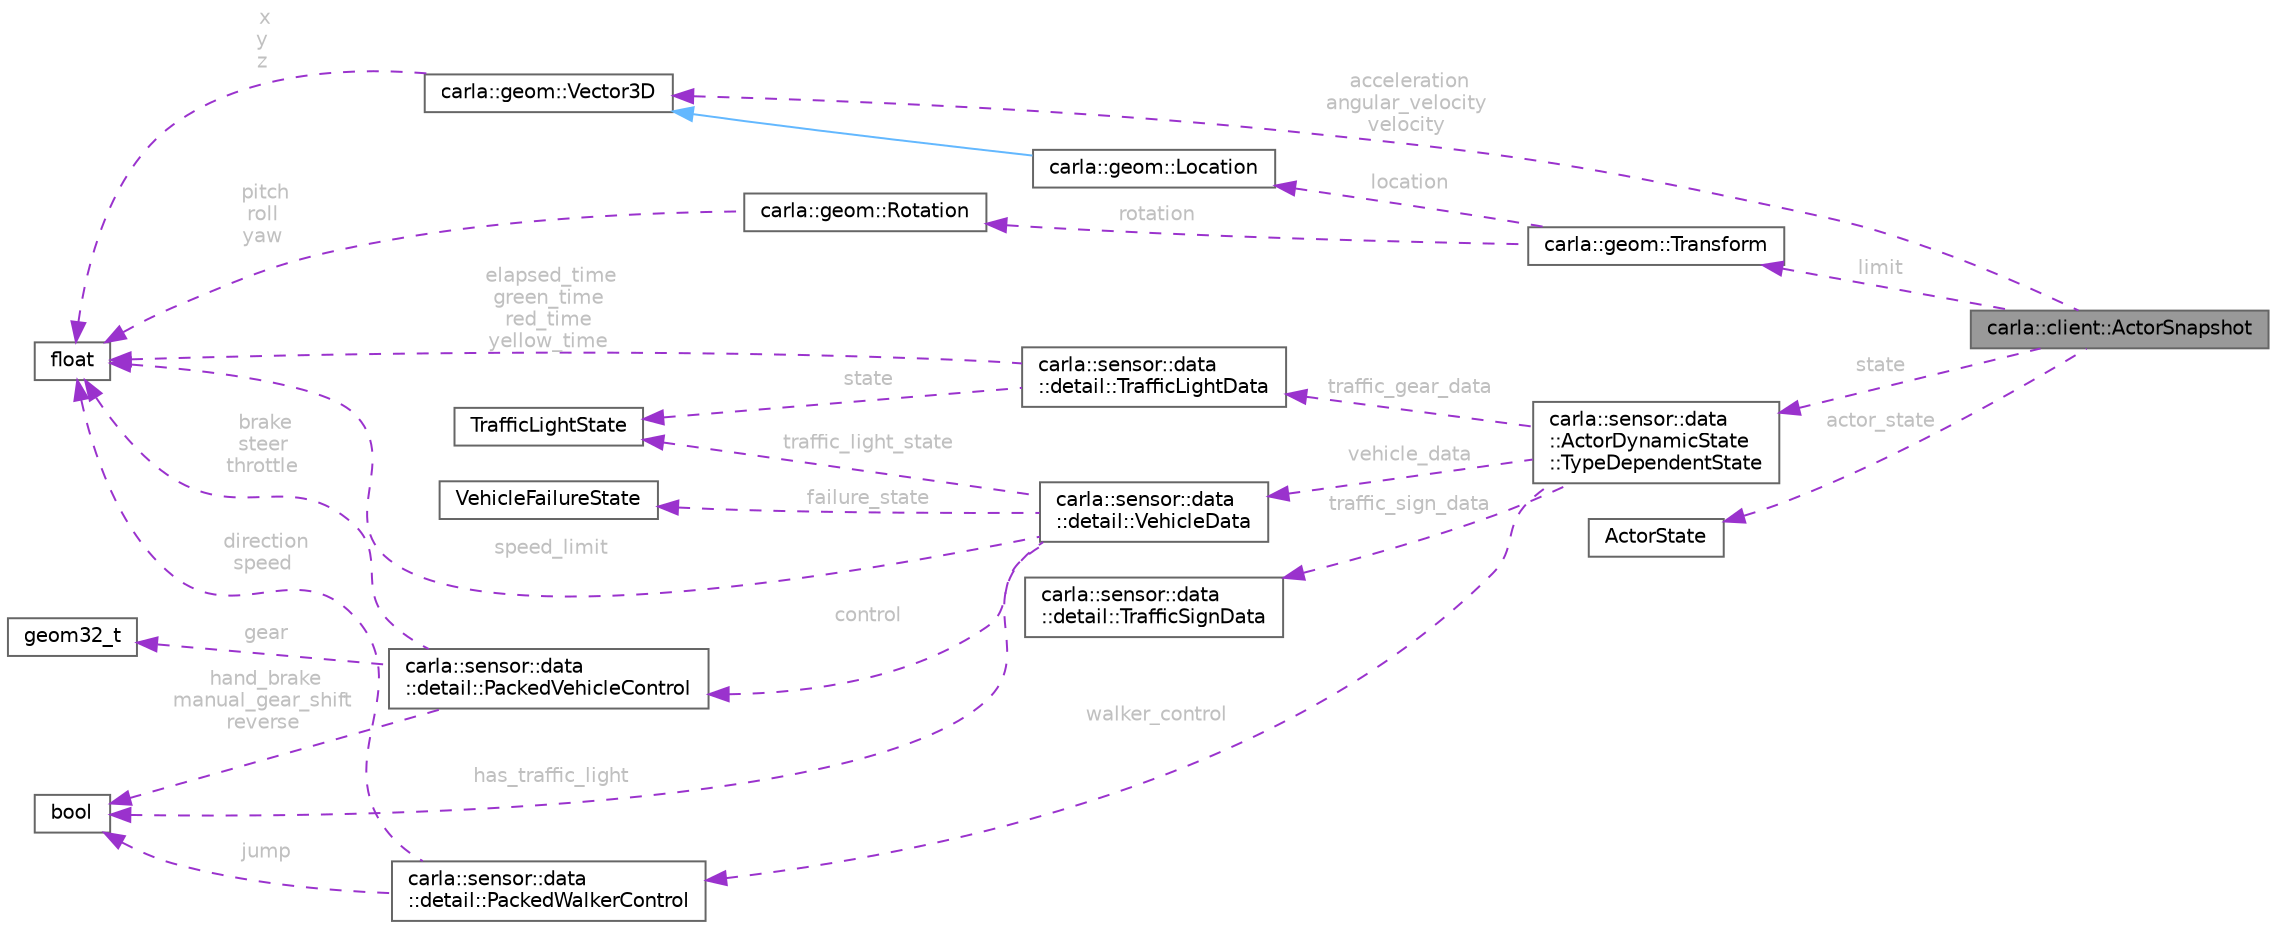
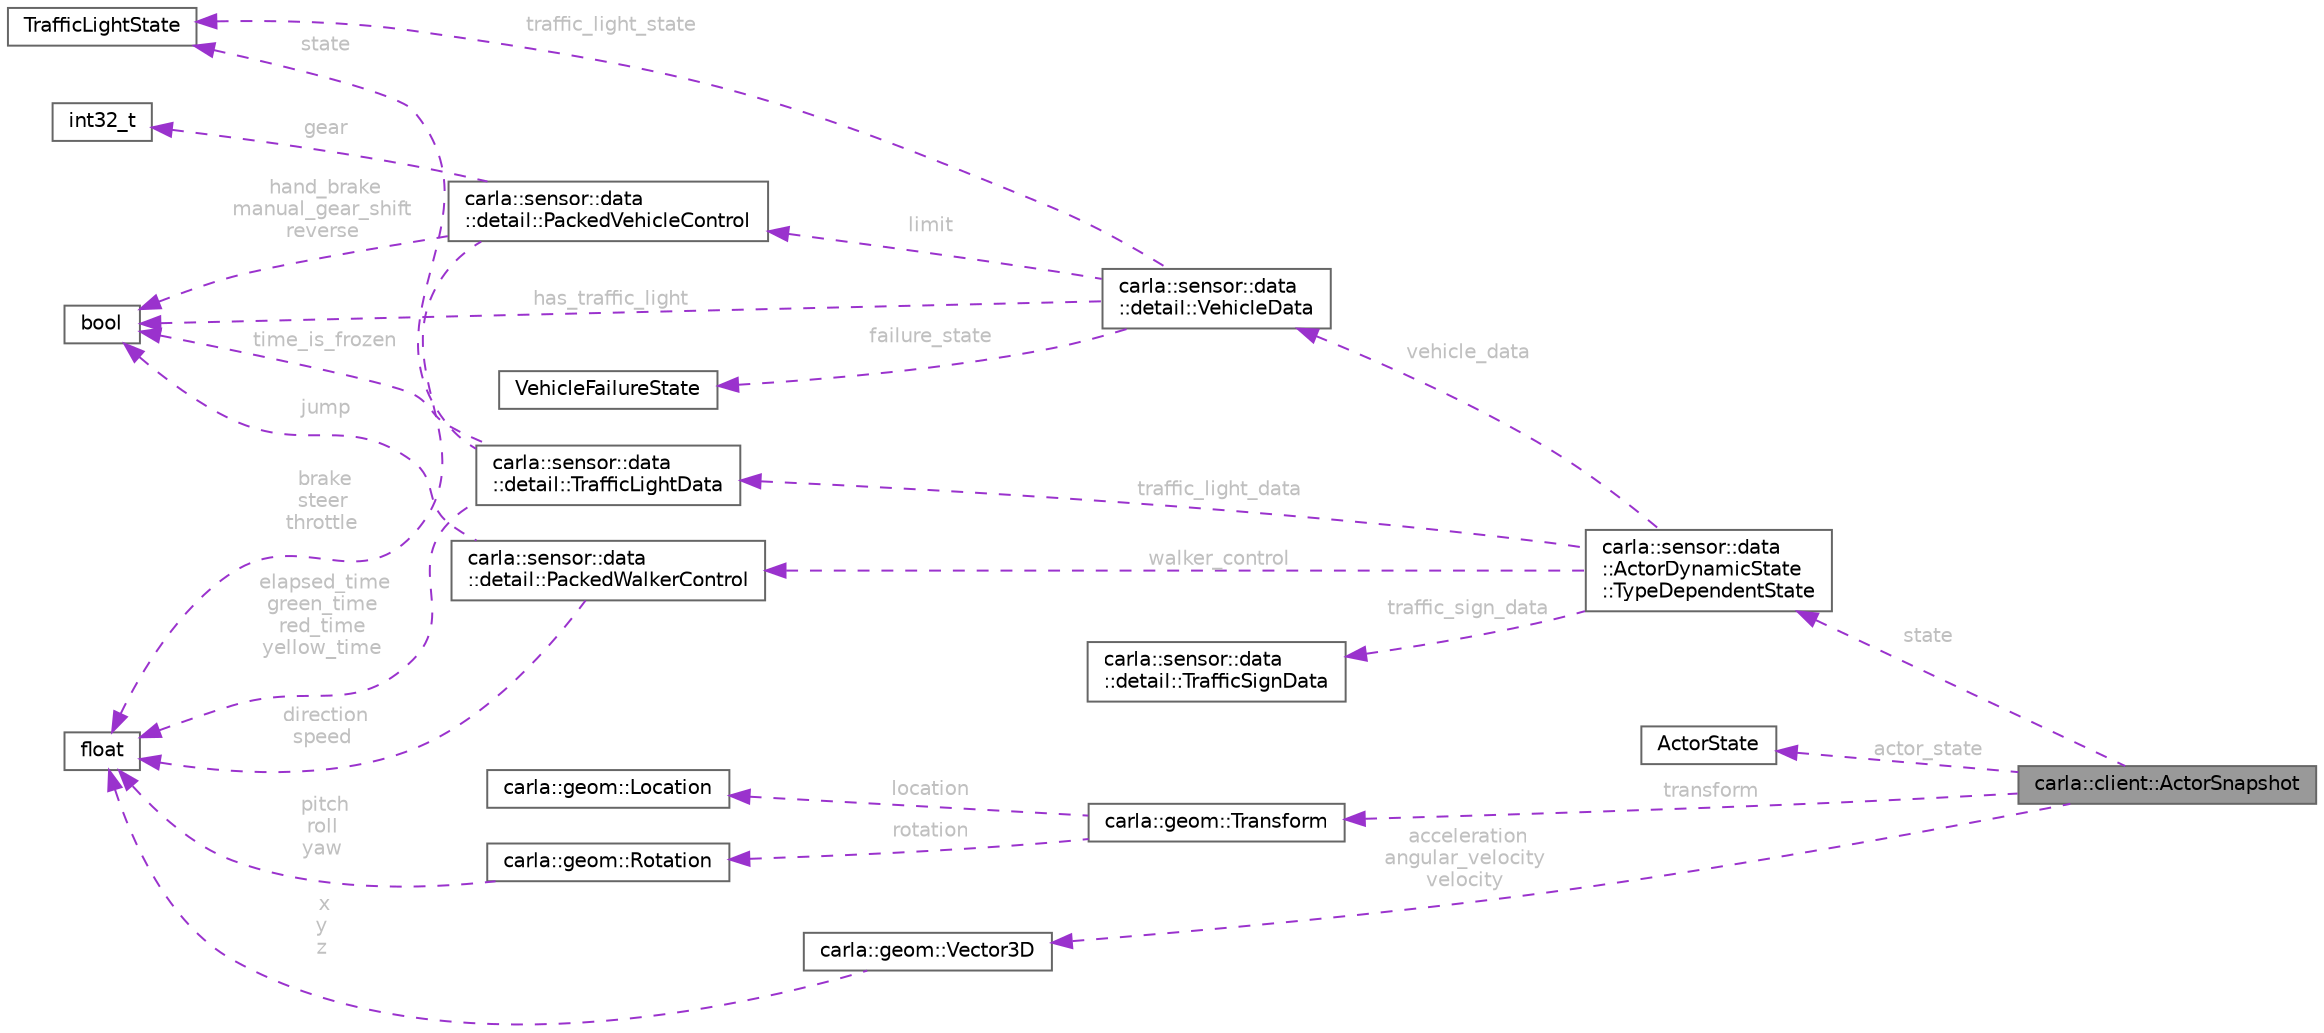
edge "carla::geom::Location" -> "carla::geom::Vector3D": removed
edge "carla::client::ActorSnapshot" -> "carla::geom::Transform": label " limit" -> " transform"
edge "carla::sensor::data ::detail::TrafficLightData" -> "bool": added, label "time_is_frozen"
edge "carla::sensor::data ::ActorDynamicState ::TypeDependentState" -> "carla::sensor::data ::detail::TrafficLightData": label " traffic_gear_data" -> " traffic_light_data"
edge "carla::sensor::data ::detail::VehicleData" -> "float": removed, label "speed_limit"
edge "carla::sensor::data ::detail::VehicleData" -> "carla::sensor::data ::detail::PackedVehicleControl": label " control" -> " limit"
node "geom32_t": label "geom32_t" -> "int32_t"
